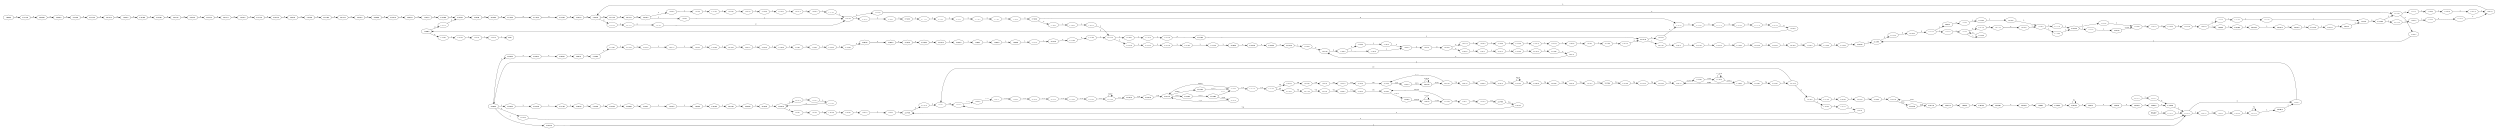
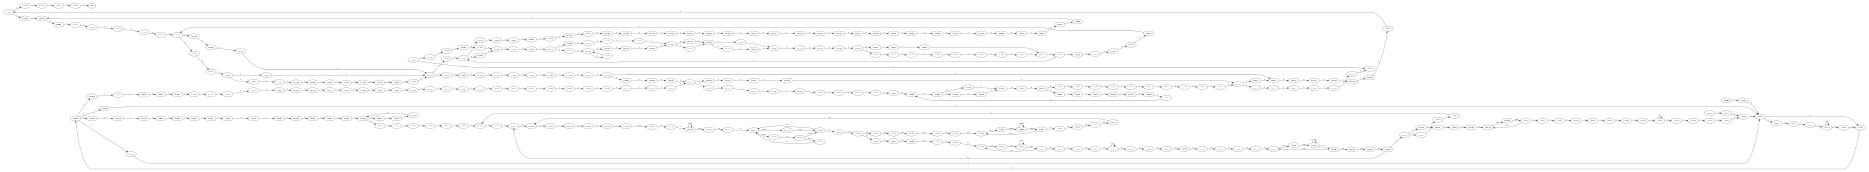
edge "12b50" -> "148c0": now "12b50" -> "12b60"
edge "154c4" -> "154d0": label "1106" -> "1"
edge "143c8" -> "143e0": reversed
